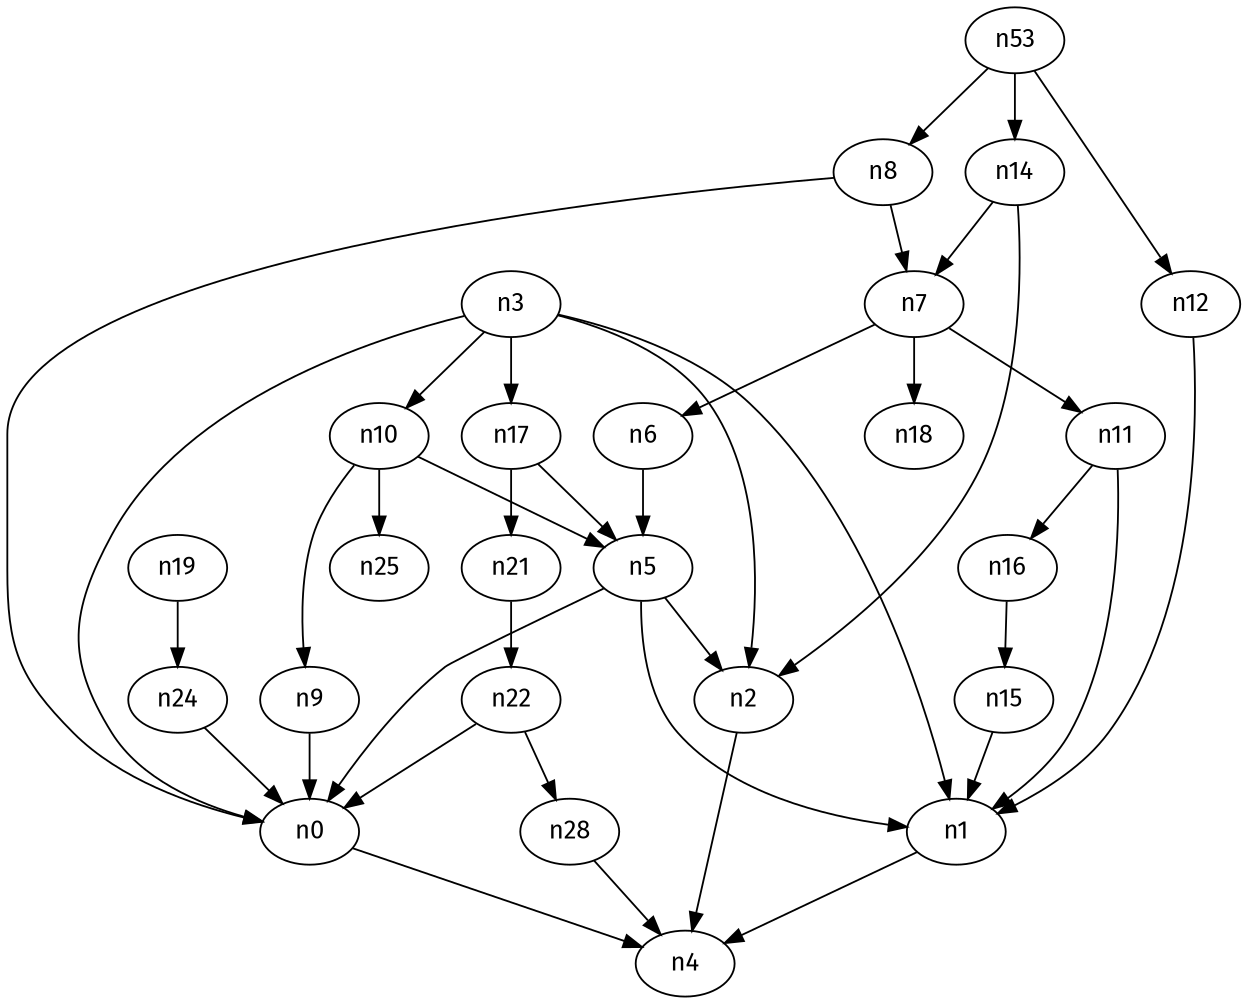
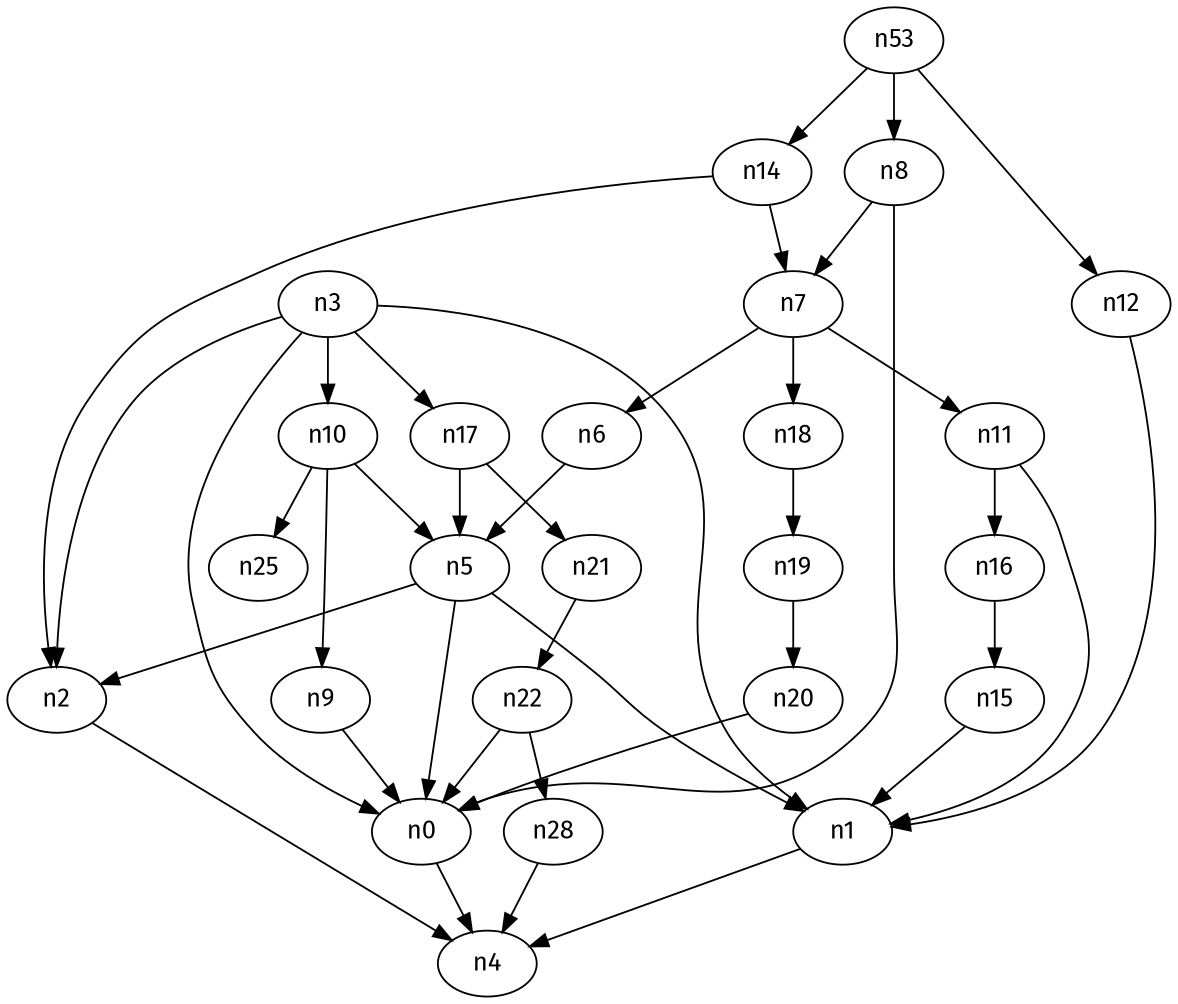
edge "n18" -> "n19": added
node "n24": label "n24" -> "n20"
